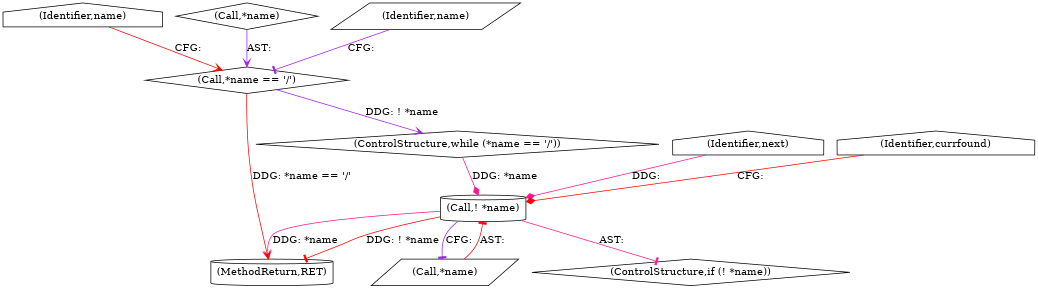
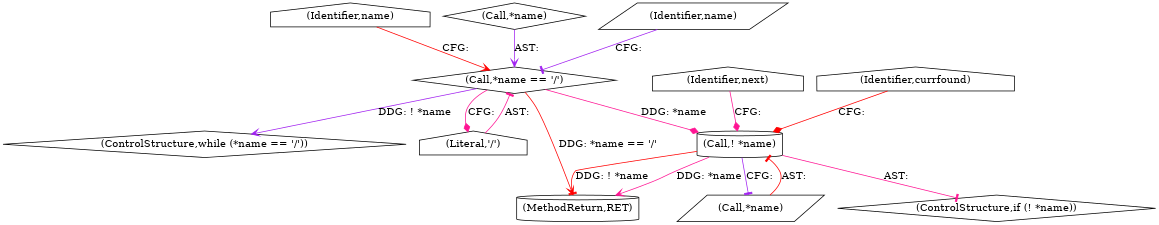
node "(Literal,'/')": added
edge "(ControlStructure,while (*name == '/'))" -> "(Call,! *name)": now "(Call,*name == '/')" -> "(Call,! *name)"
edge "(Identifier,next)" -> "(Call,! *name)": label "DDG: " -> "CFG: "
